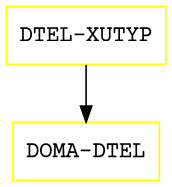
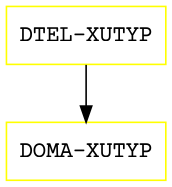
node "DOMA-DTEL": label "DOMA-DTEL" -> "DOMA-XUTYP"
